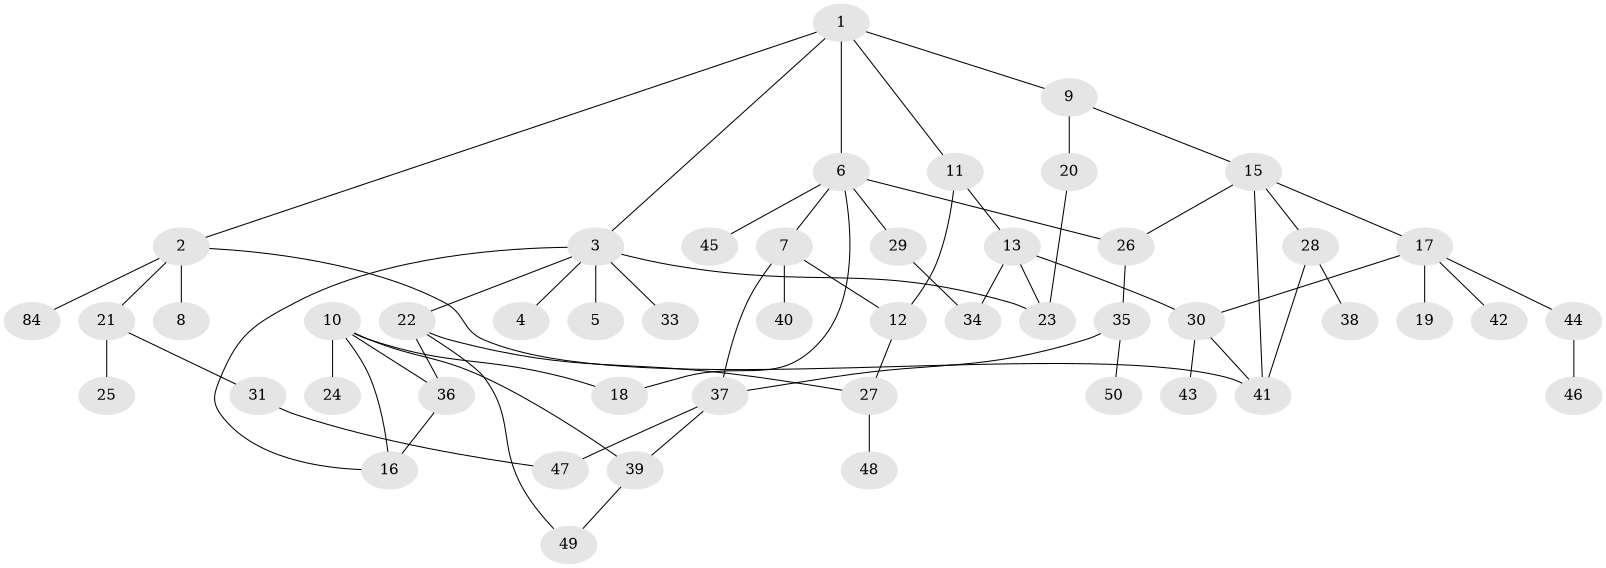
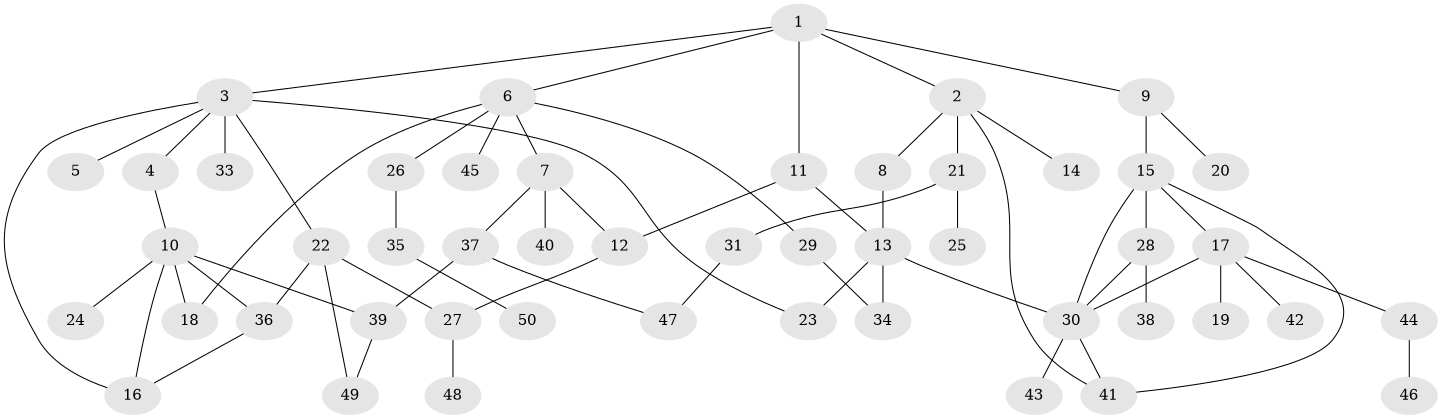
edge "4" -- "10": added
edge "8" -- "13": added
edge "15" -- "26": now "15" -- "30"
edge "20" -- "23": removed
node "84": label "84" -> "14"
edge "28" -- "41": now "28" -- "30"
edge "35" -- "37": removed
